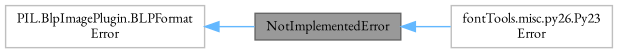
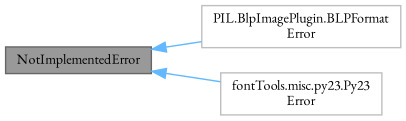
edge "NotImplementedError" -> "PIL.BlpImagePlugin.BLPFormat Error": reversed
node "fontTools.misc.py26.Py23 Error": label "fontTools.misc.py26.Py23 Error" -> "fontTools.misc.py23.Py23 Error"
